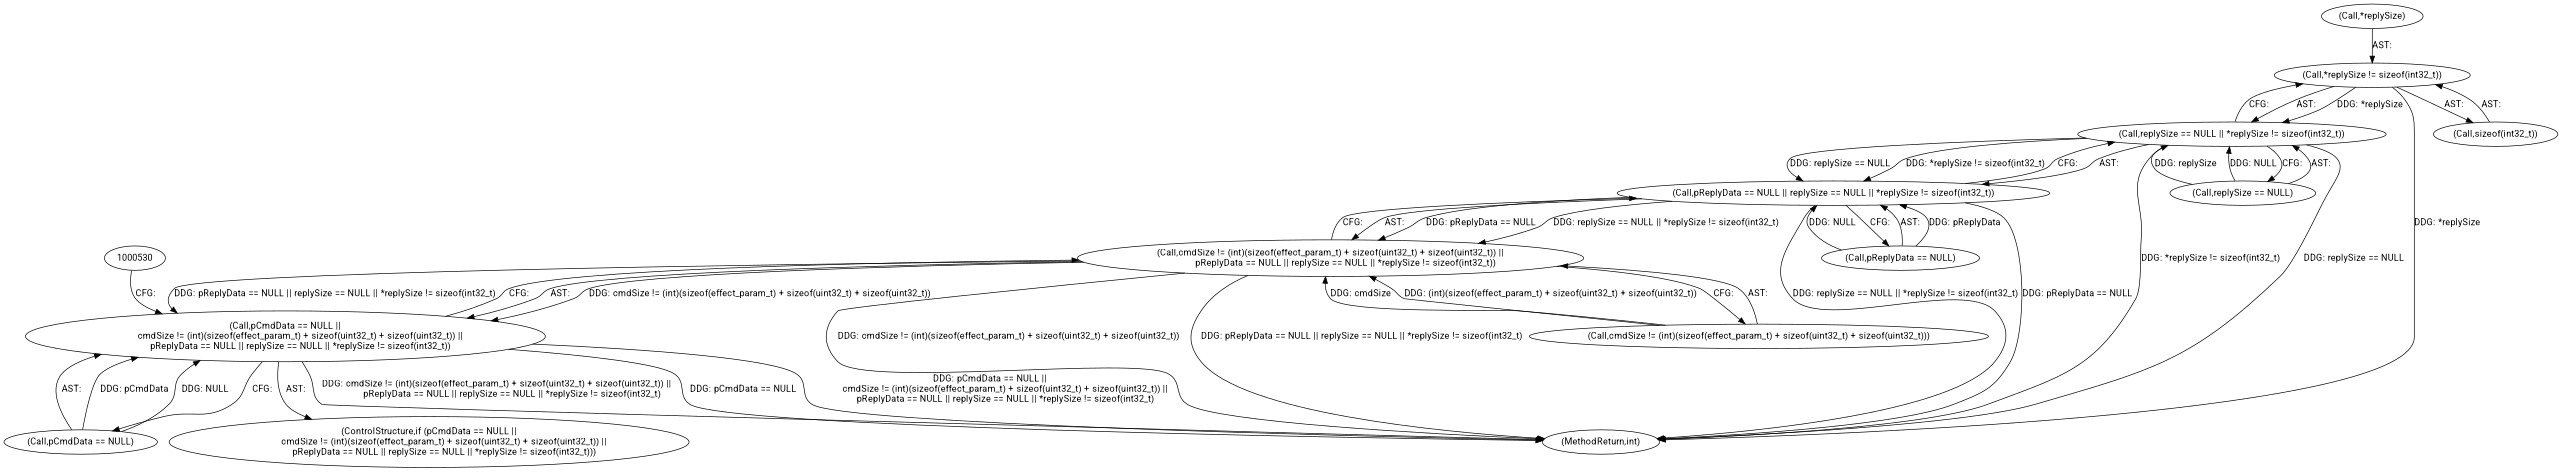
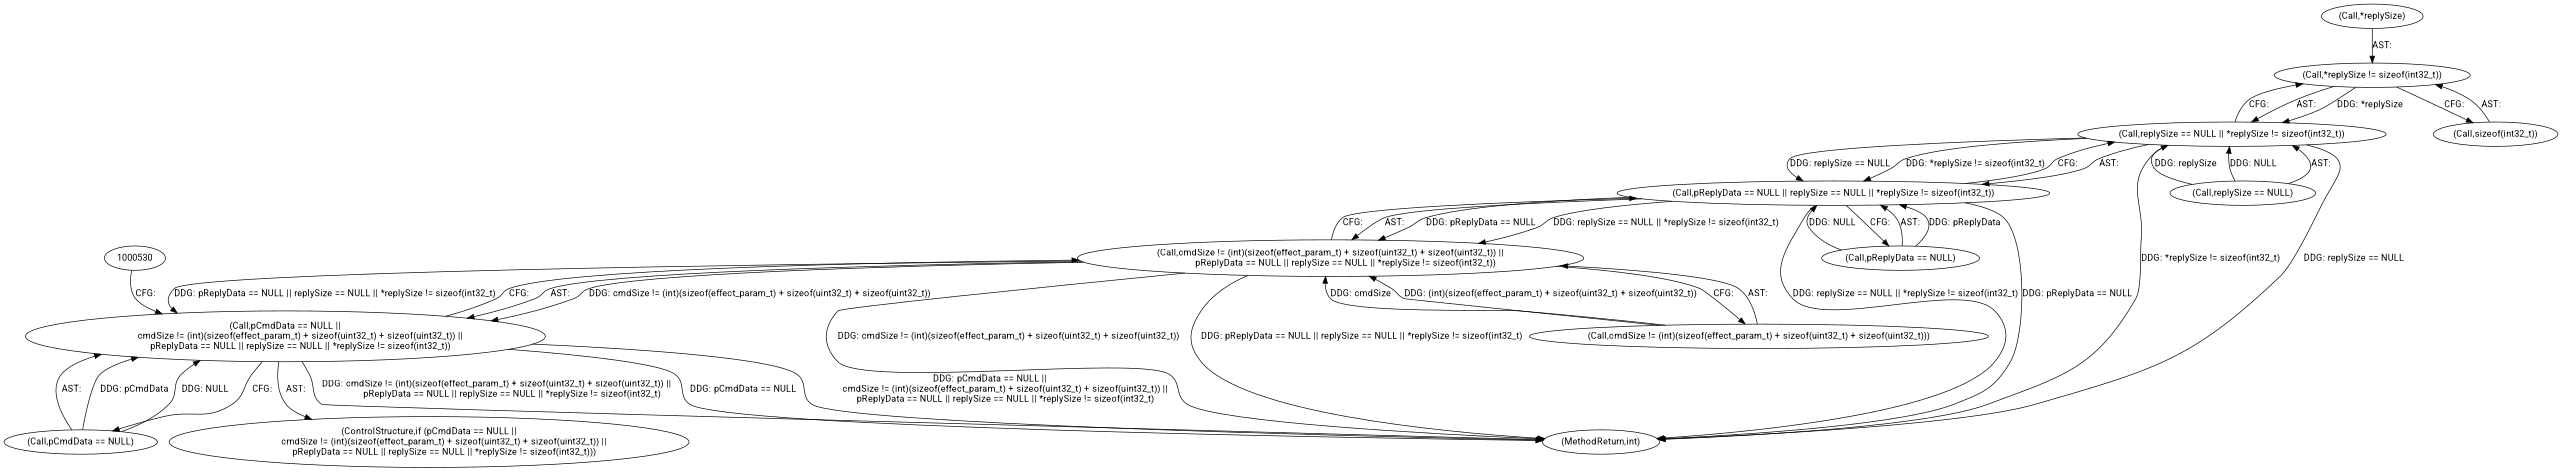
edge "(Call,*replySize != sizeof(int32_t))" -> "(Call,sizeof(int32_t))": label "AST: " -> "CFG: "
edge "(Call,replySize == NULL || *replySize != sizeof(int32_t))" -> "(Call,replySize == NULL)": removed, label "CFG:"
edge "(Call,*replySize != sizeof(int32_t))" -> "(MethodReturn,int)": removed, label "DDG: *replySize"
